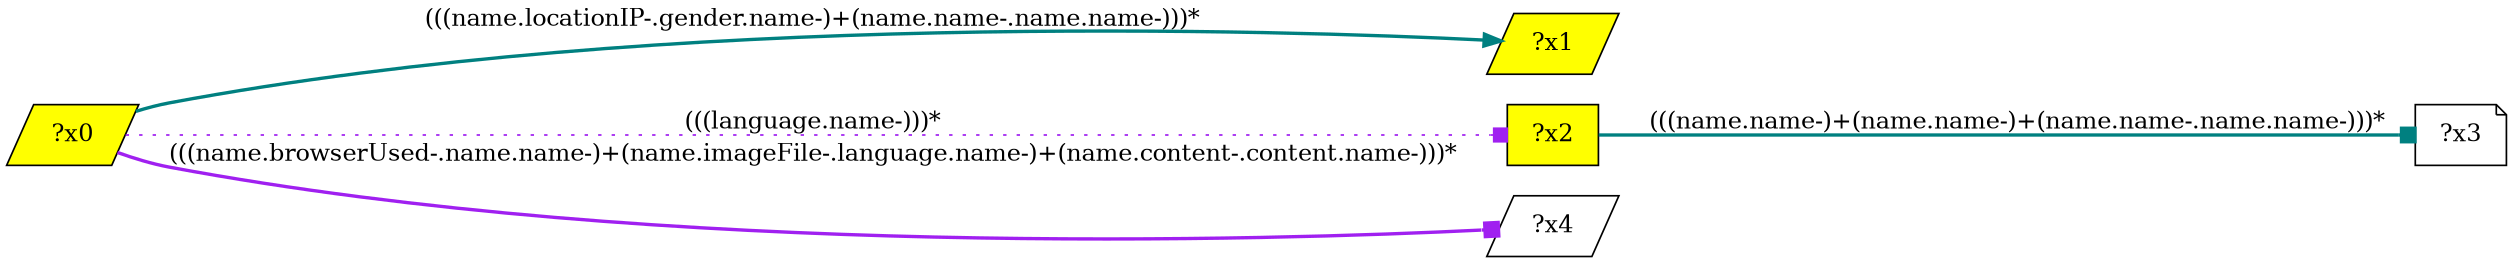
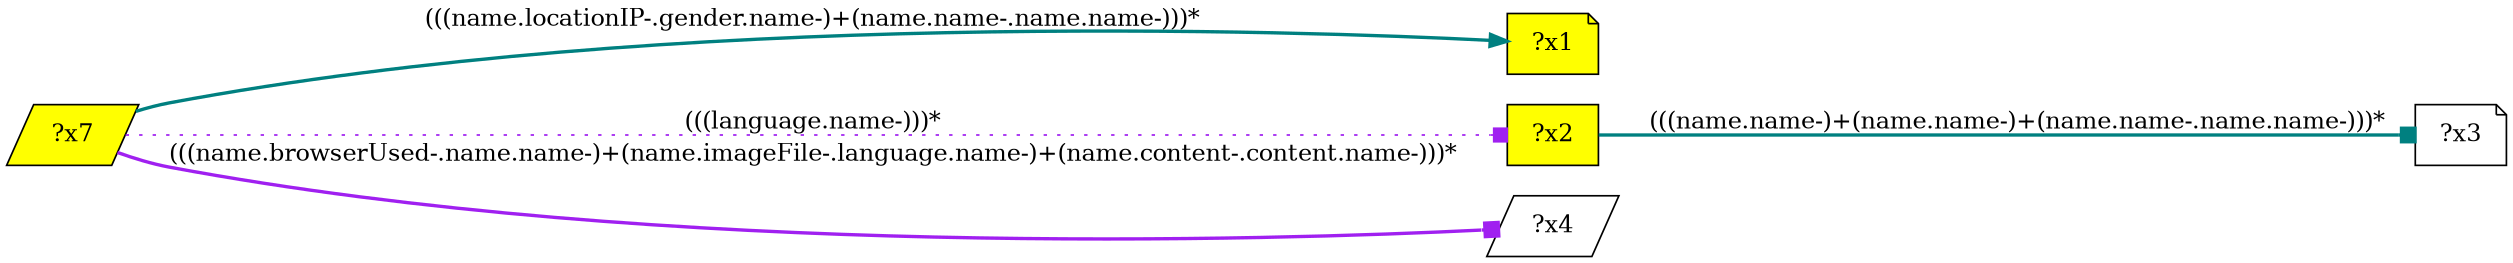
node "?x1": shape parallelogram -> note
node "?x0": label "?x0" -> "?x7"
